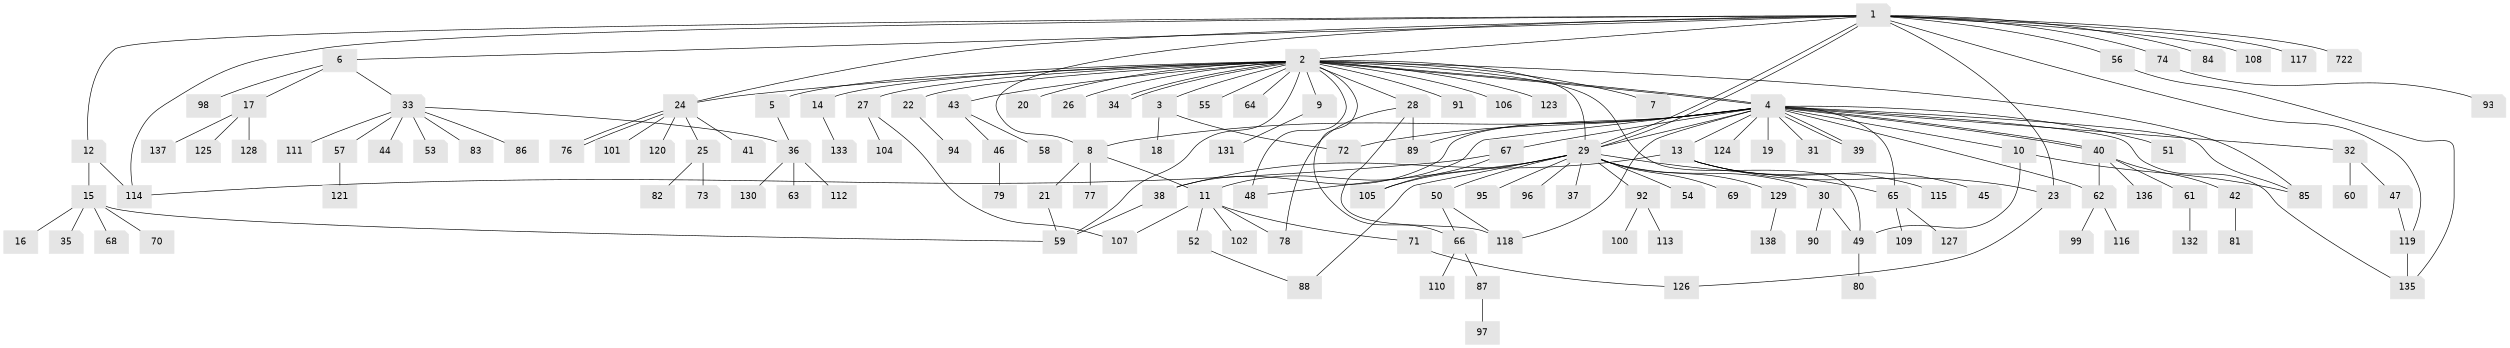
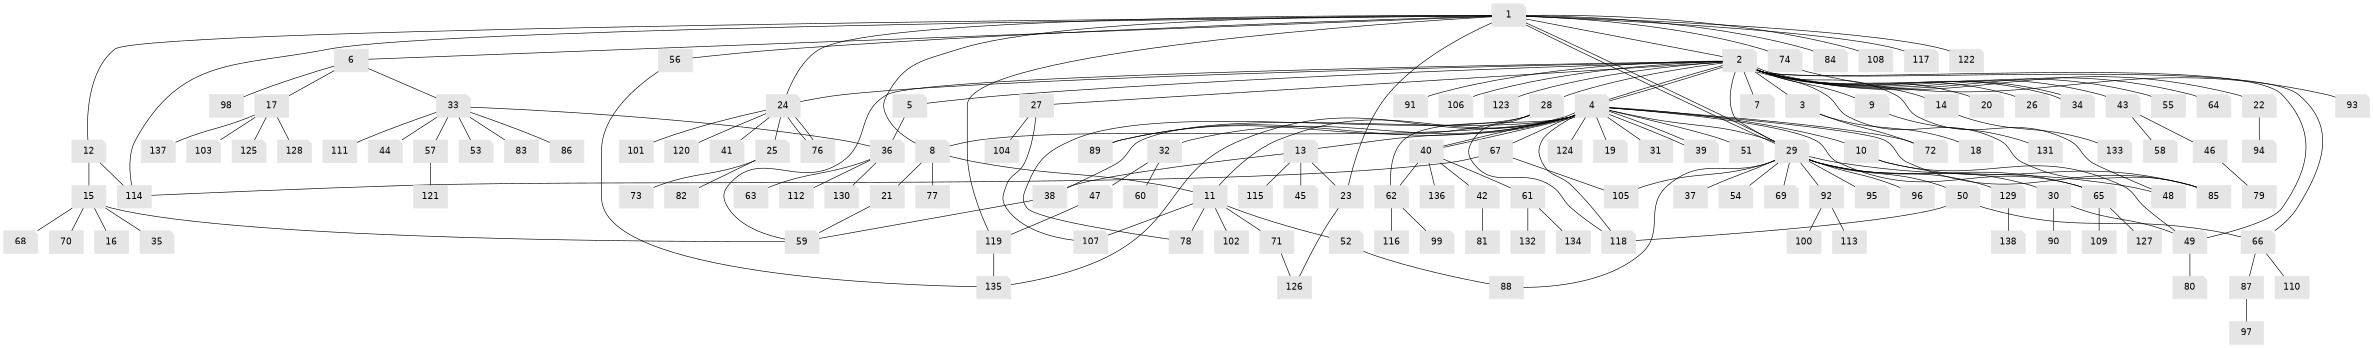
node "722": label "722" -> "122"
node "103": added
node "134": added
